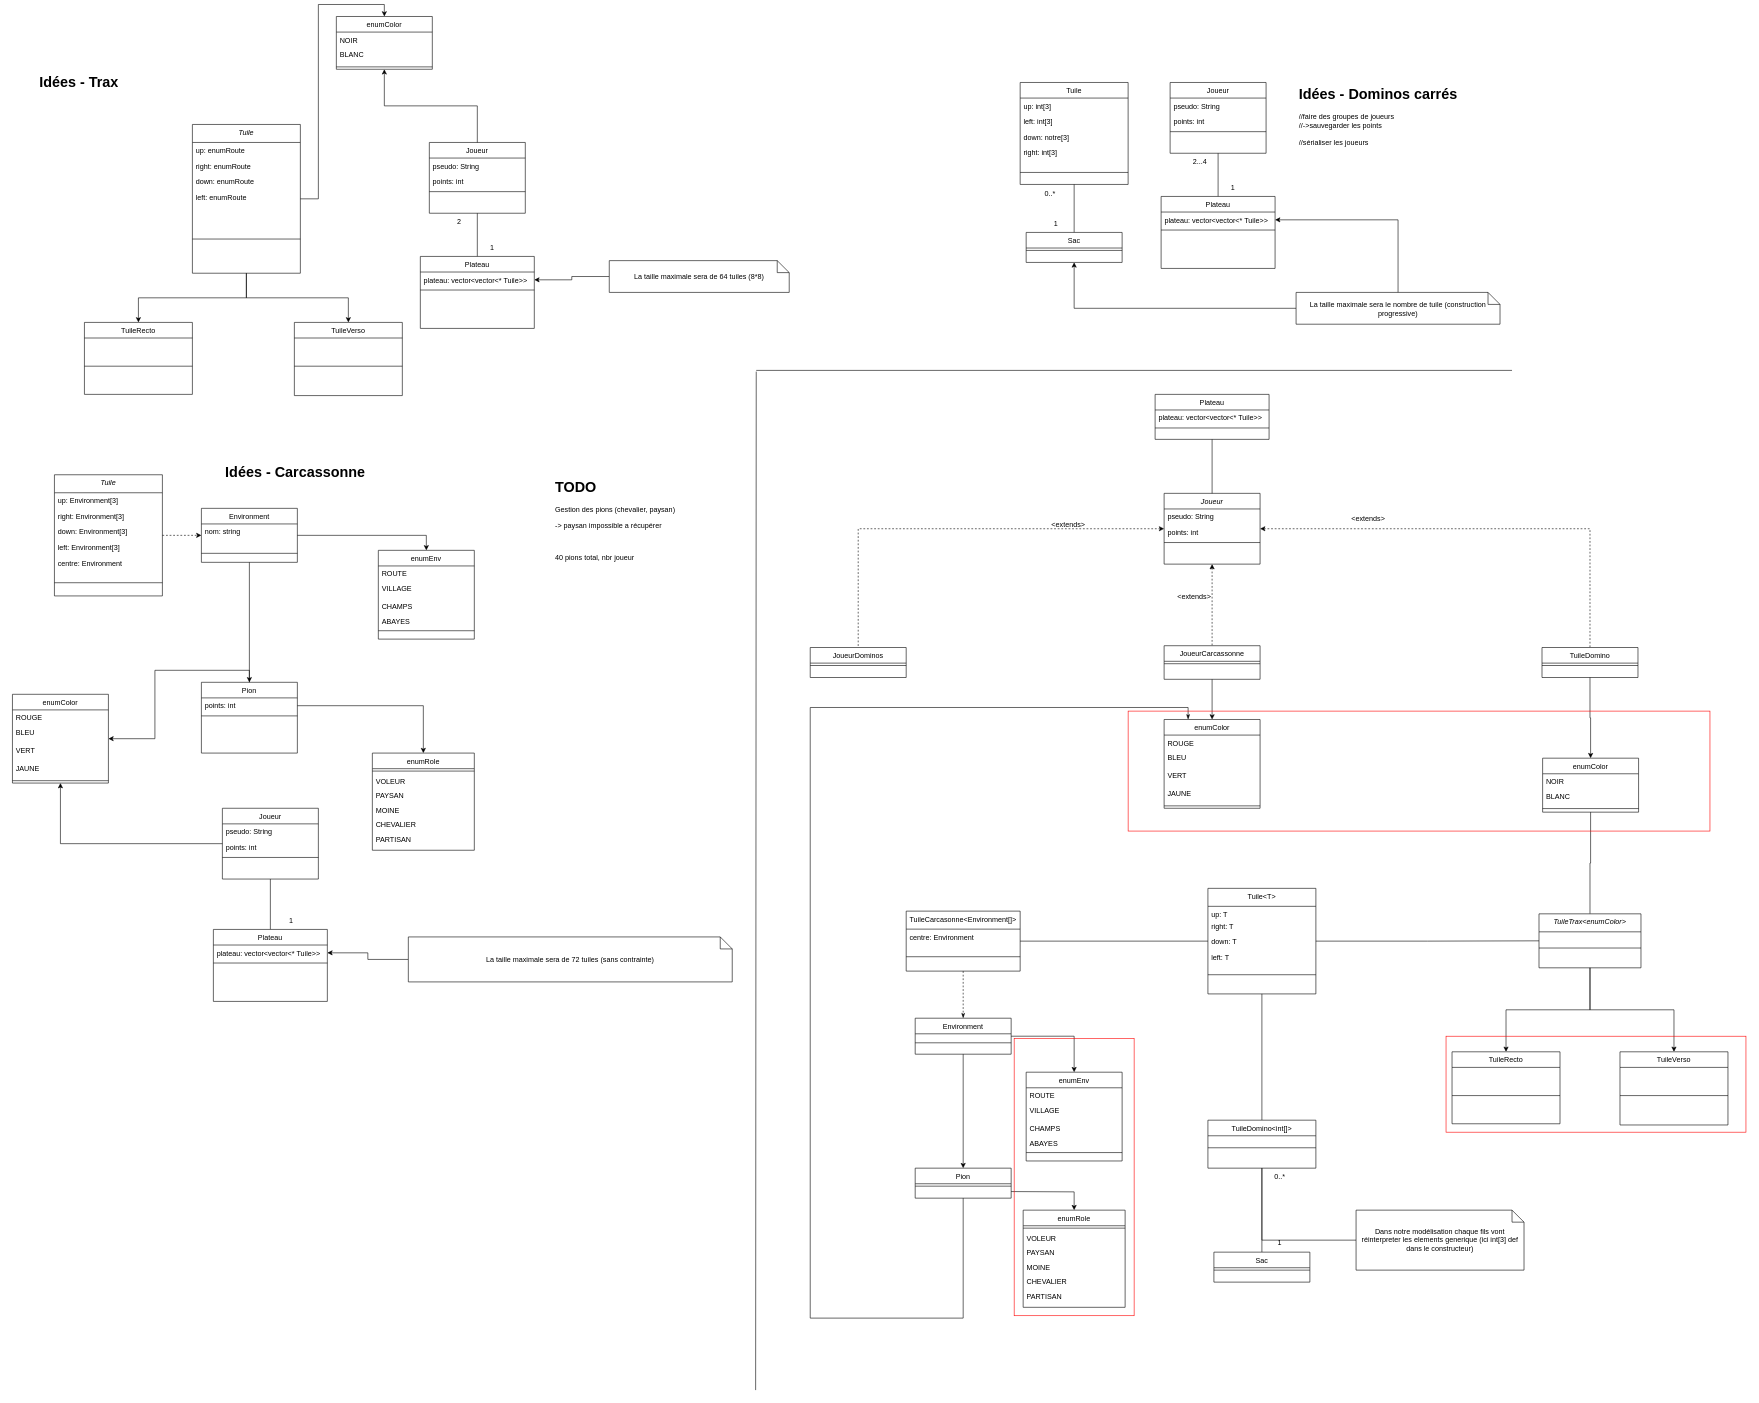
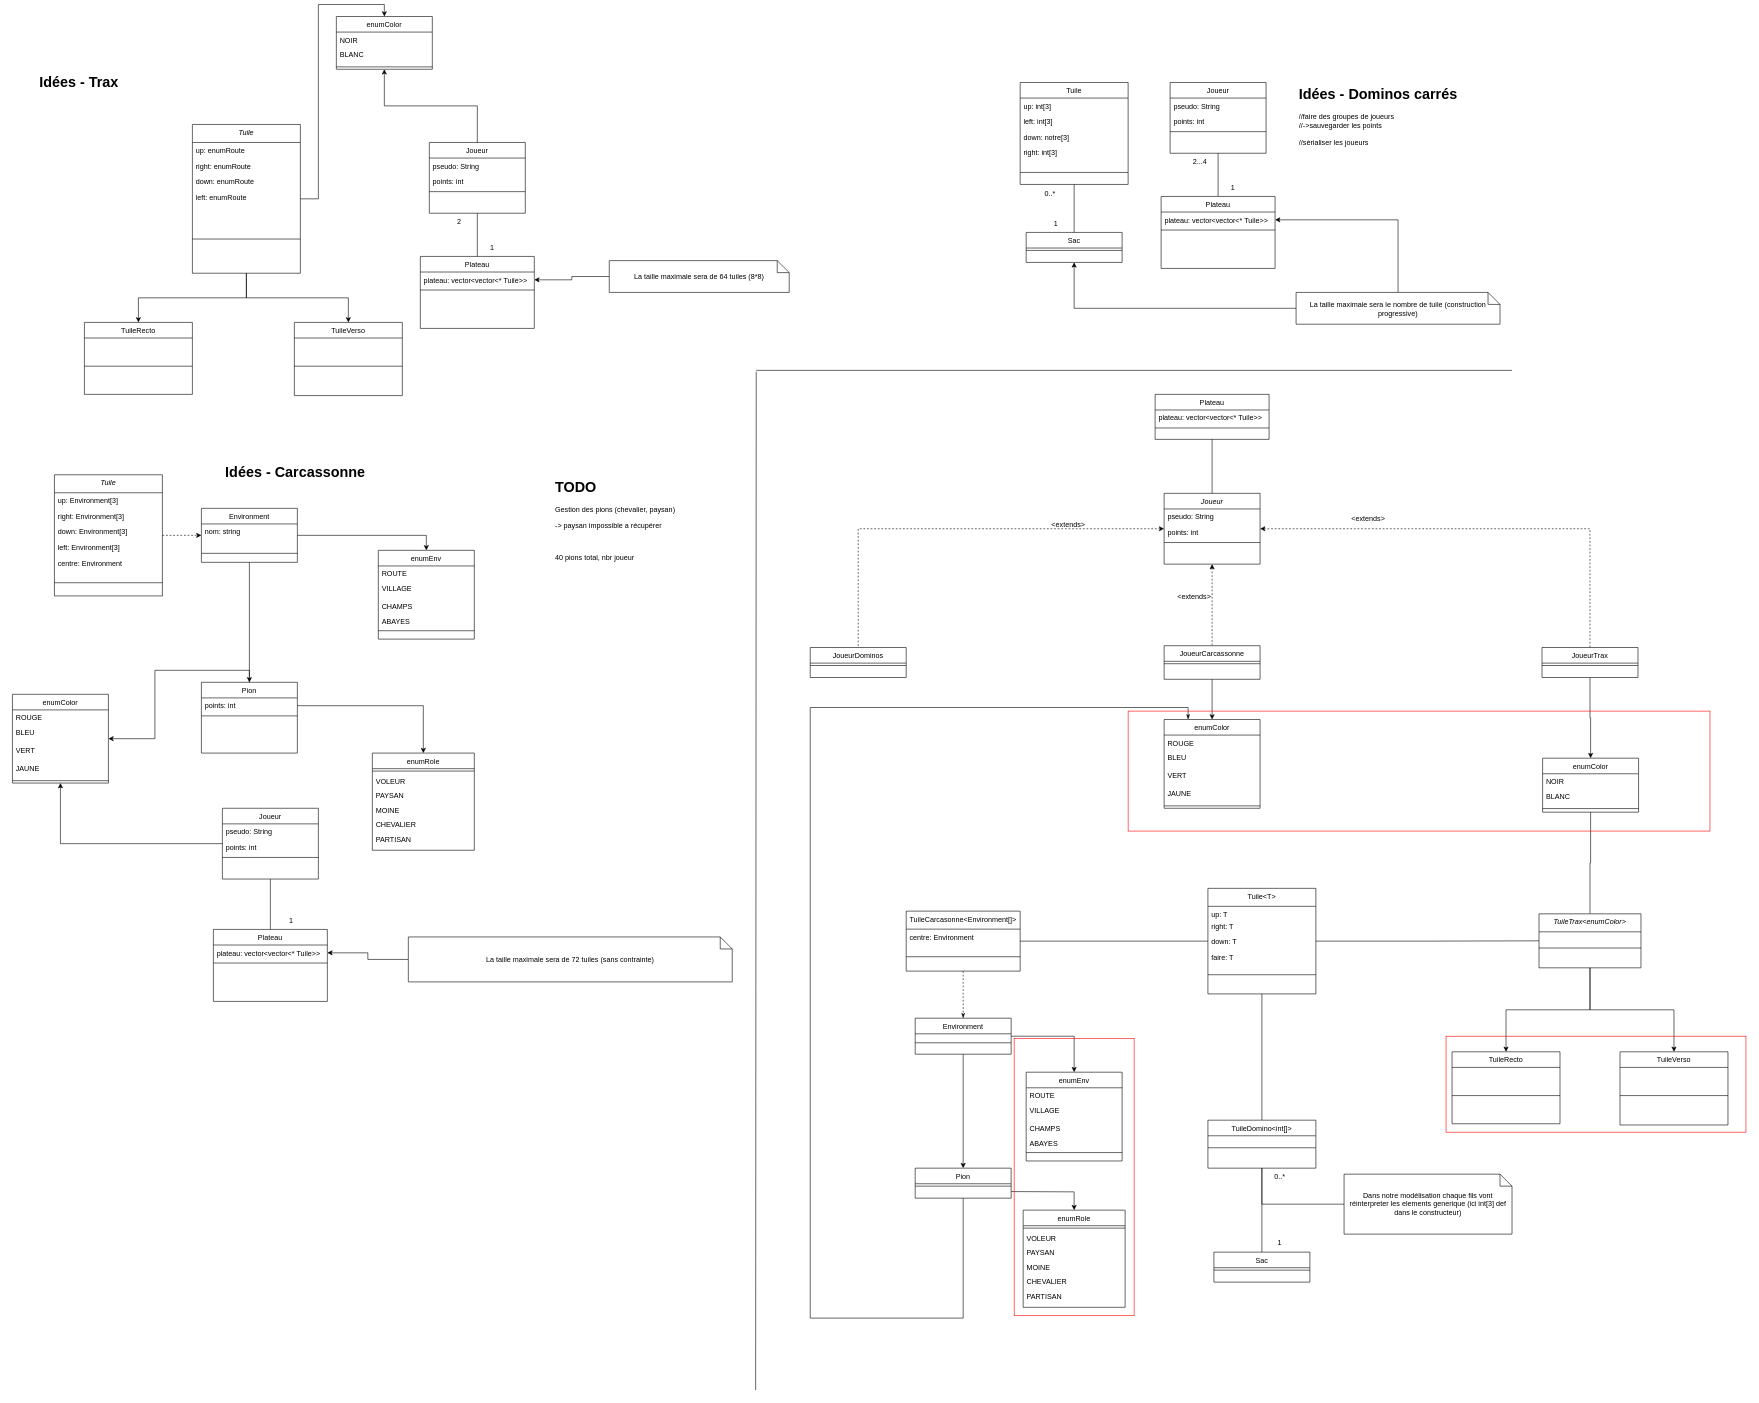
node "TuileDomino": label "TuileDomino" -> "JoueurTrax"
node "left: T": label "left: T" -> "faire: T"
node "Dans notre modélisation chaque fils vont réinterpreter les elements generique (ici int[3] def dans le constructeur)": moved (1440, 1241) -> (1428, 1205)
